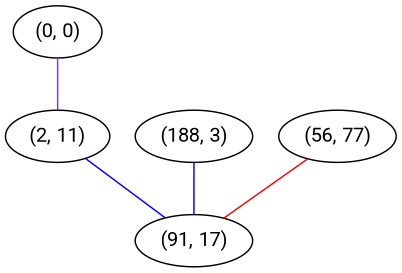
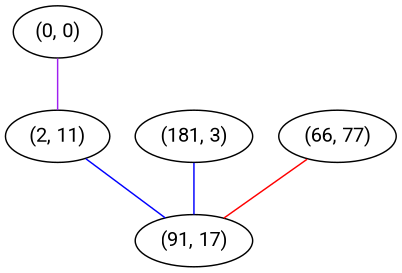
node "(188, 3)": label "(188, 3)" -> "(181, 3)"
node "(56, 77)": label "(56, 77)" -> "(66, 77)"
